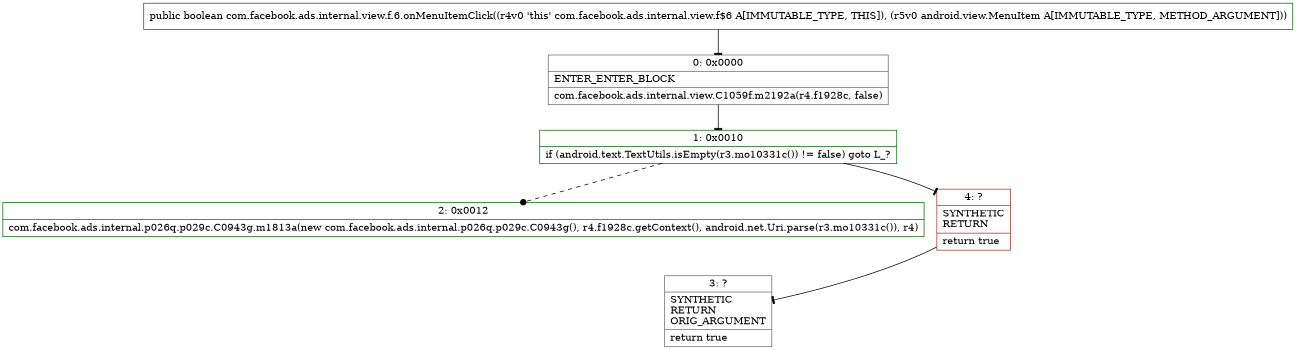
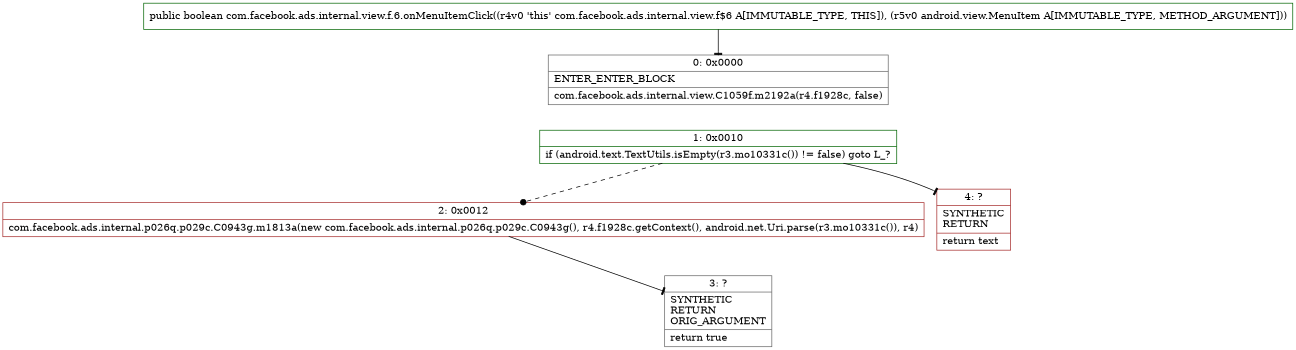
edge "0: 0x0000" -> "1: 0x0010": removed
node "2: 0x0012": color darkgreen -> brown
node "4: ?": text "return true" -> "return text"
edge "4: ?" -> "3: ?": now "2: 0x0012" -> "3: ?"
